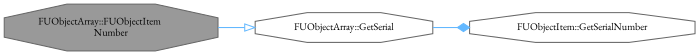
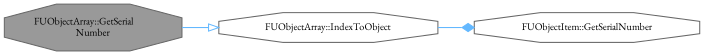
node "FUObjectArray::FUObjectItem Number": label "FUObjectArray::FUObjectItem Number" -> "FUObjectArray::GetSerial Number"
node "FUObjectArray::GetSerial": label "FUObjectArray::GetSerial" -> "FUObjectArray::IndexToObject"
